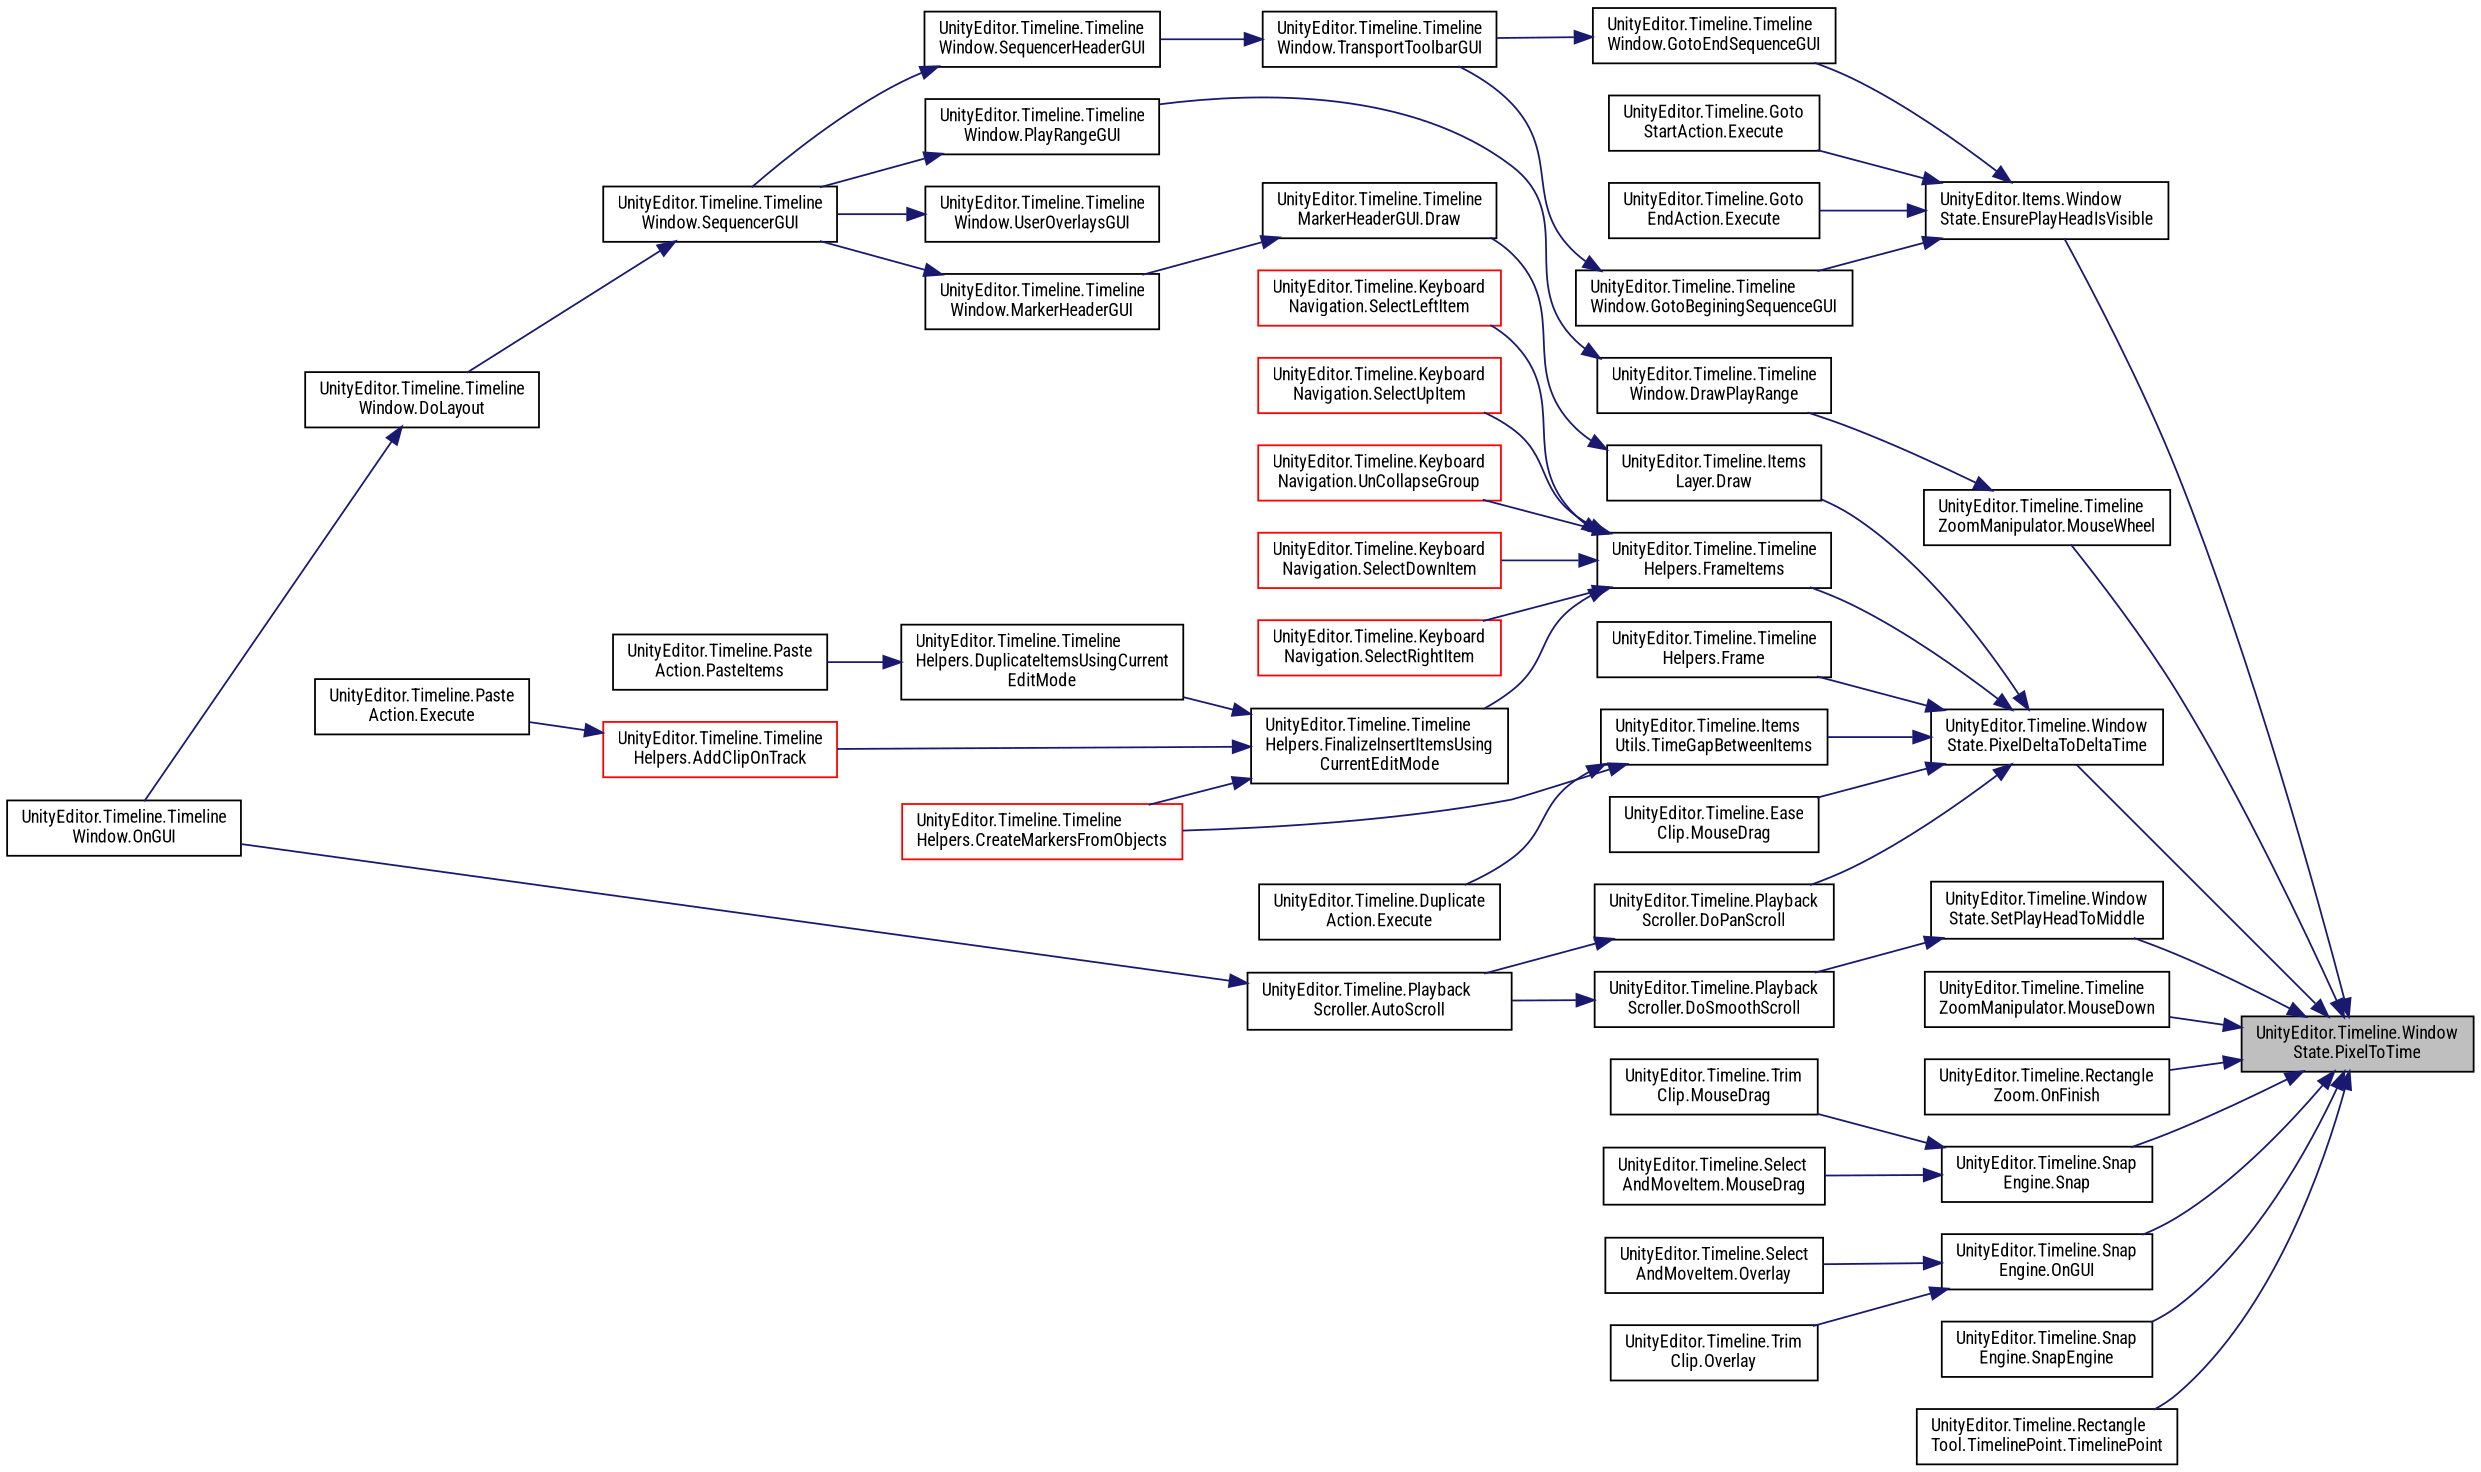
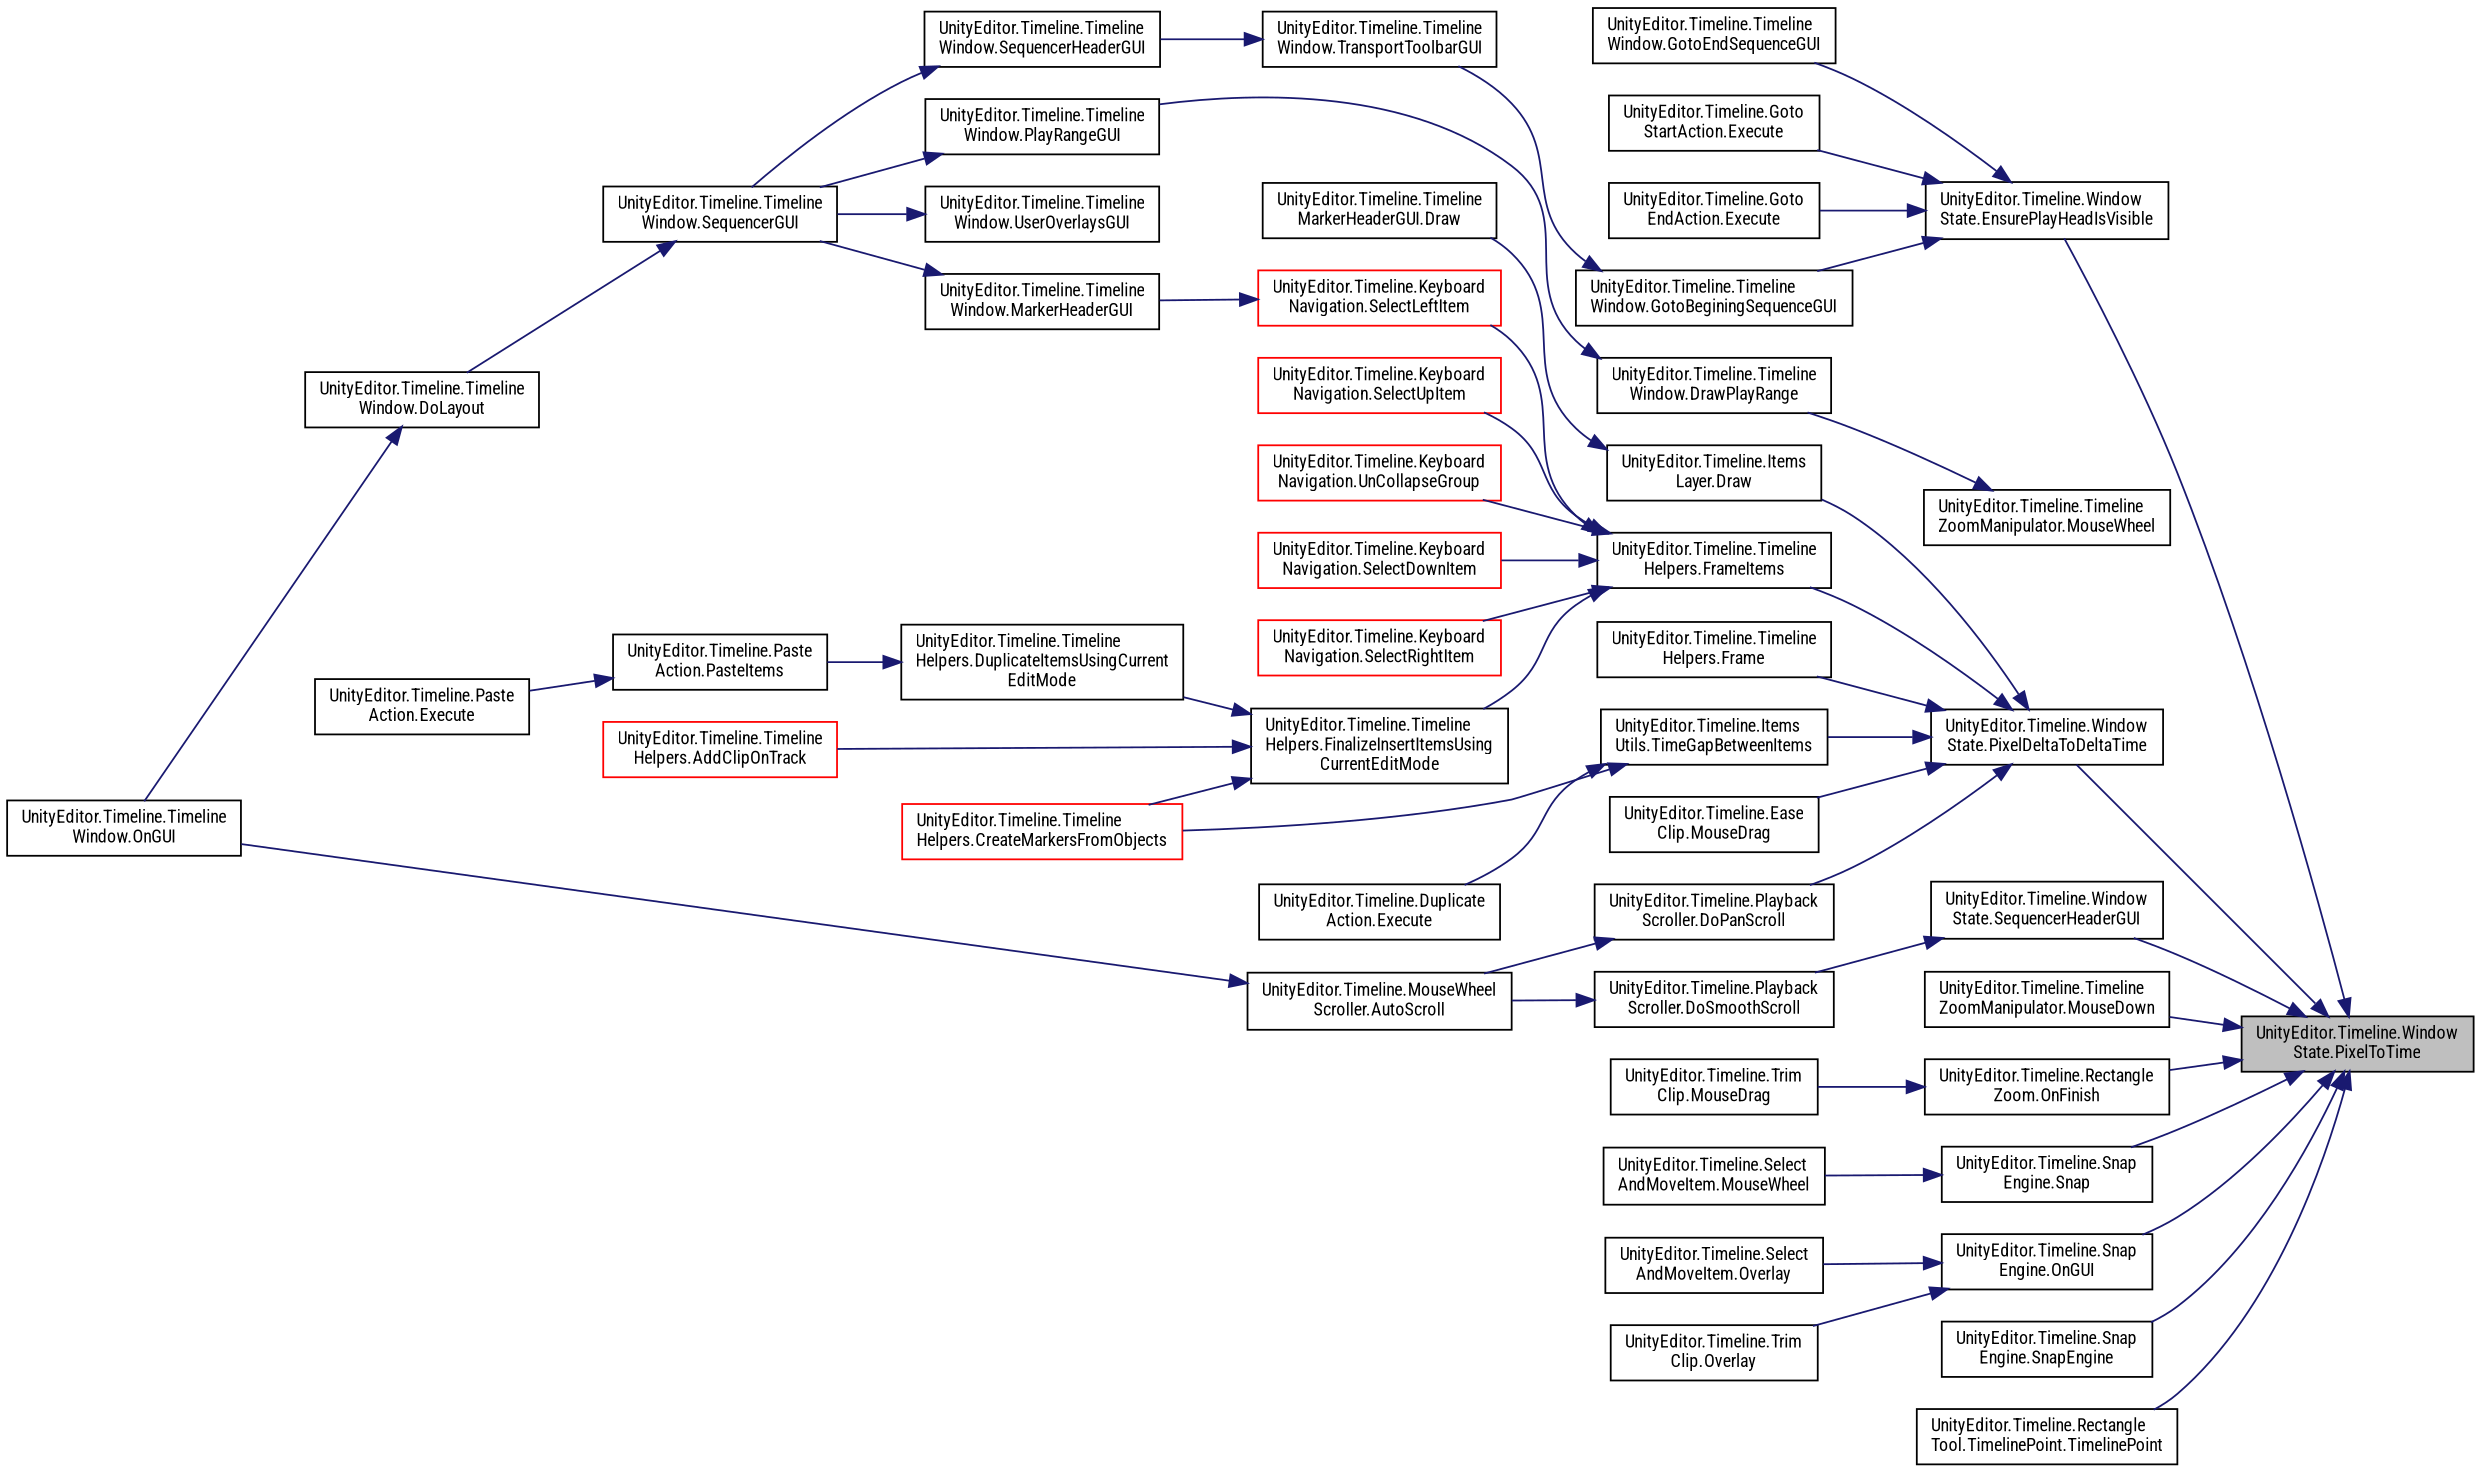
edge "UnityEditor.Timeline.Timeline Window.TransportToolbarGUI" -> "UnityEditor.Timeline.Timeline Window.GotoEndSequenceGUI": removed
node "UnityEditor.Items.Window State.EnsurePlayHeadIsVisible": label "UnityEditor.Items.Window State.EnsurePlayHeadIsVisible" -> "UnityEditor.Timeline.Window State.EnsurePlayHeadIsVisible"
edge "UnityEditor.Timeline.Timeline Window.MarkerHeaderGUI" -> "UnityEditor.Timeline.Timeline MarkerHeaderGUI.Draw": now "UnityEditor.Timeline.Timeline Window.MarkerHeaderGUI" -> "UnityEditor.Timeline.Keyboard Navigation.SelectLeftItem"
edge "UnityEditor.Timeline.Paste Action.Execute" -> "UnityEditor.Timeline.Timeline Helpers.AddClipOnTrack": now "UnityEditor.Timeline.Paste Action.Execute" -> "UnityEditor.Timeline.Paste Action.PasteItems"
edge "UnityEditor.Timeline.Timeline ZoomManipulator.MouseWheel" -> "UnityEditor.Timeline.Window State.PixelToTime": removed
node "UnityEditor.Timeline.Window State.SetPlayHeadToMiddle": label "UnityEditor.Timeline.Window State.SetPlayHeadToMiddle" -> "UnityEditor.Timeline.Window State.SequencerHeaderGUI"
node "UnityEditor.Timeline.Playback Scroller.AutoScroll": label "UnityEditor.Timeline.Playback Scroller.AutoScroll" -> "UnityEditor.Timeline.MouseWheel Scroller.AutoScroll"
edge "UnityEditor.Timeline.Trim Clip.MouseDrag" -> "UnityEditor.Timeline.Snap Engine.Snap": now "UnityEditor.Timeline.Trim Clip.MouseDrag" -> "UnityEditor.Timeline.Rectangle Zoom.OnFinish"
node "UnityEditor.Timeline.Select AndMoveItem.MouseDrag": label "UnityEditor.Timeline.Select AndMoveItem.MouseDrag" -> "UnityEditor.Timeline.Select AndMoveItem.MouseWheel"
